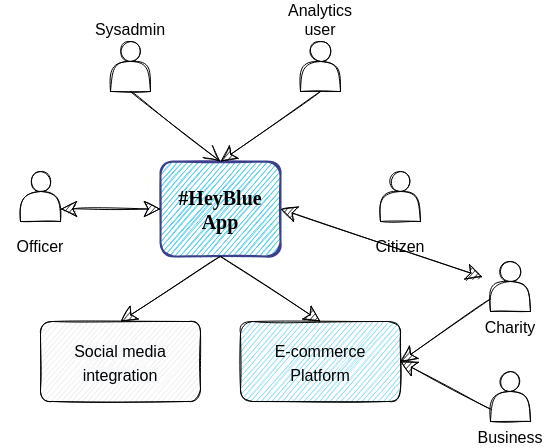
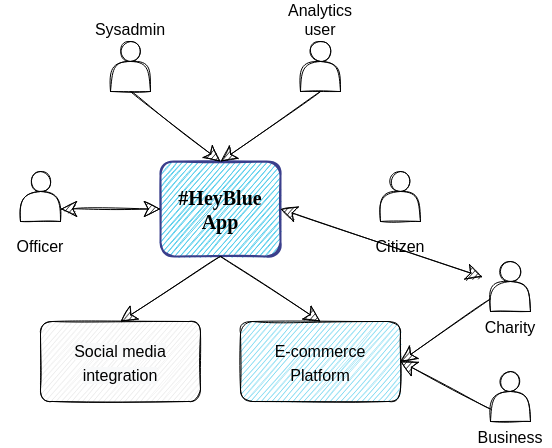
edge "Sysadmin" -> "#HeyBlue App": arrowhead open -> classic
